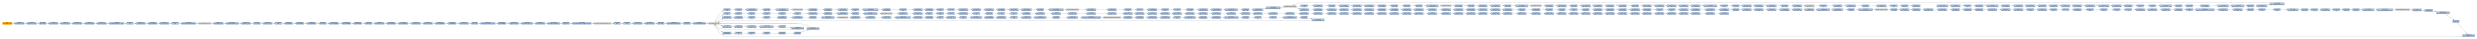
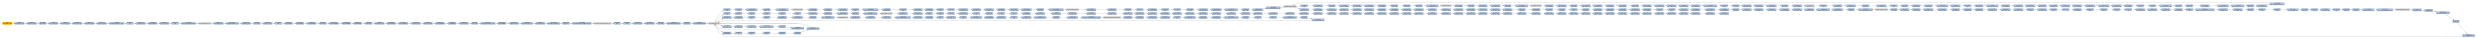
node "0x0040d47b jg 0x0040d47d": added
